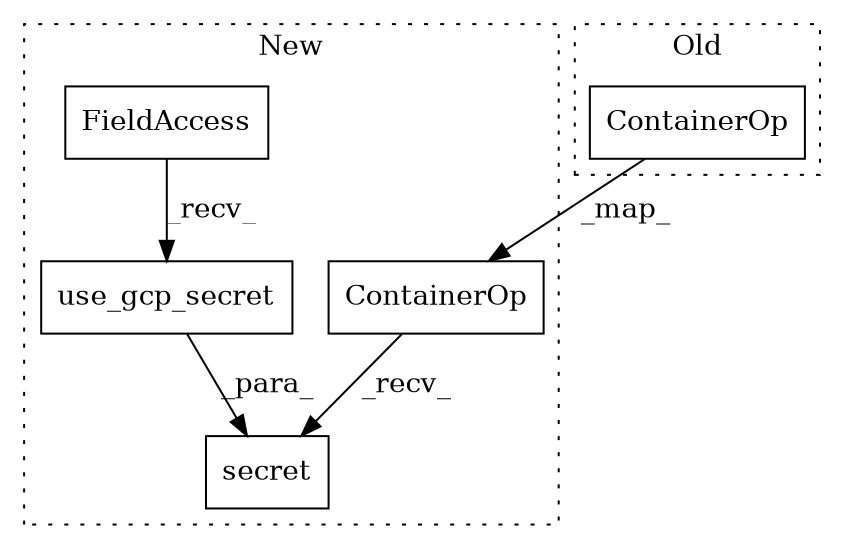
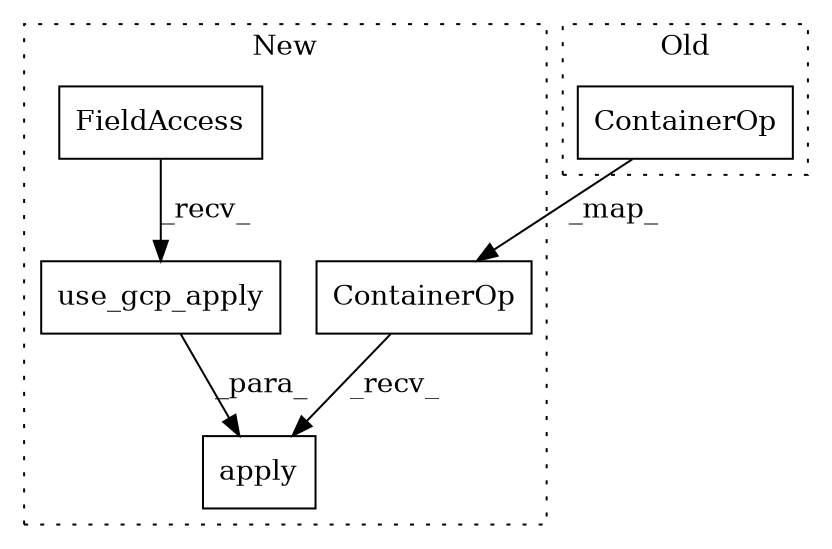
node "use_gcp_secret": label "use_gcp_secret" -> "use_gcp_apply"
node "secret": label "secret" -> "apply"
